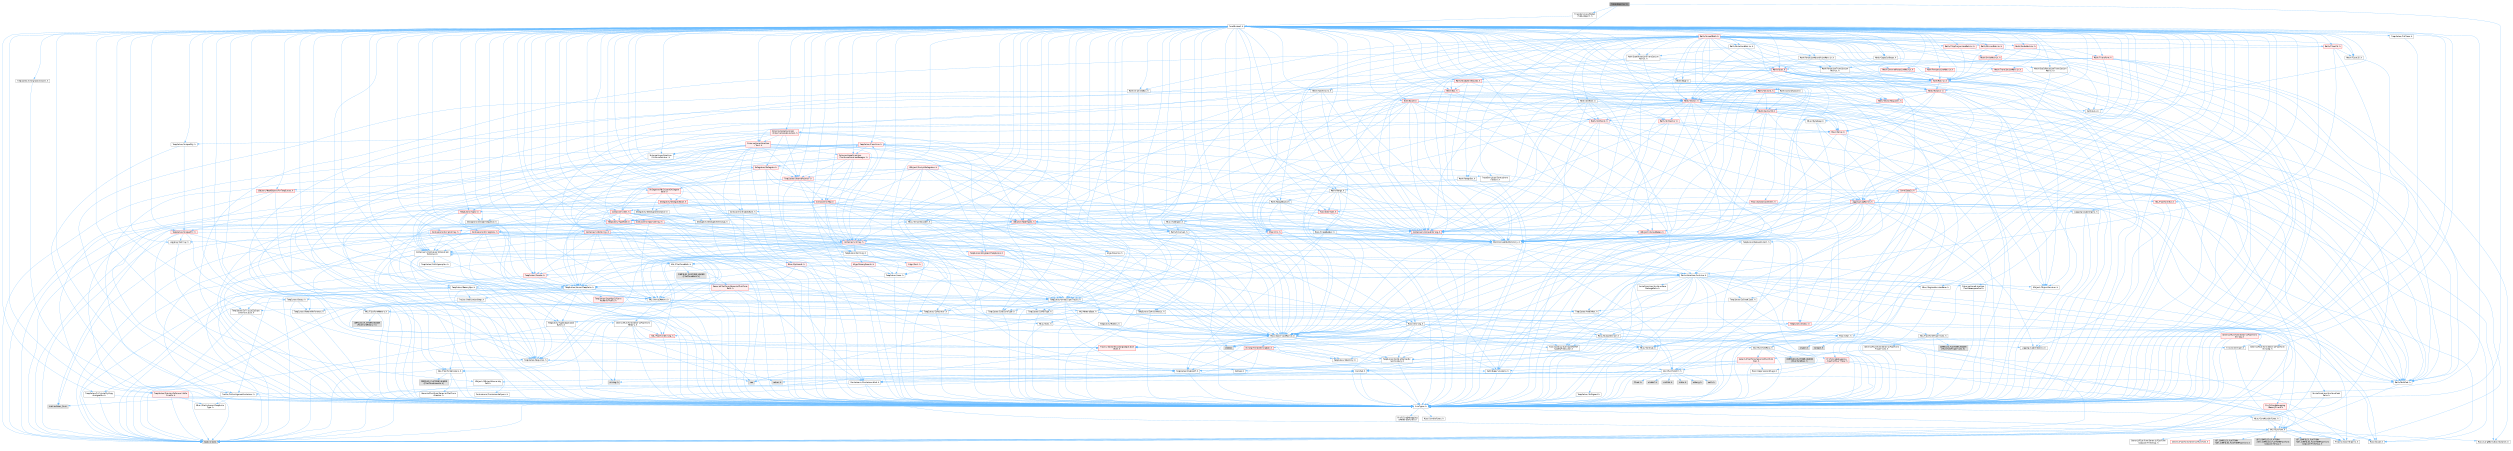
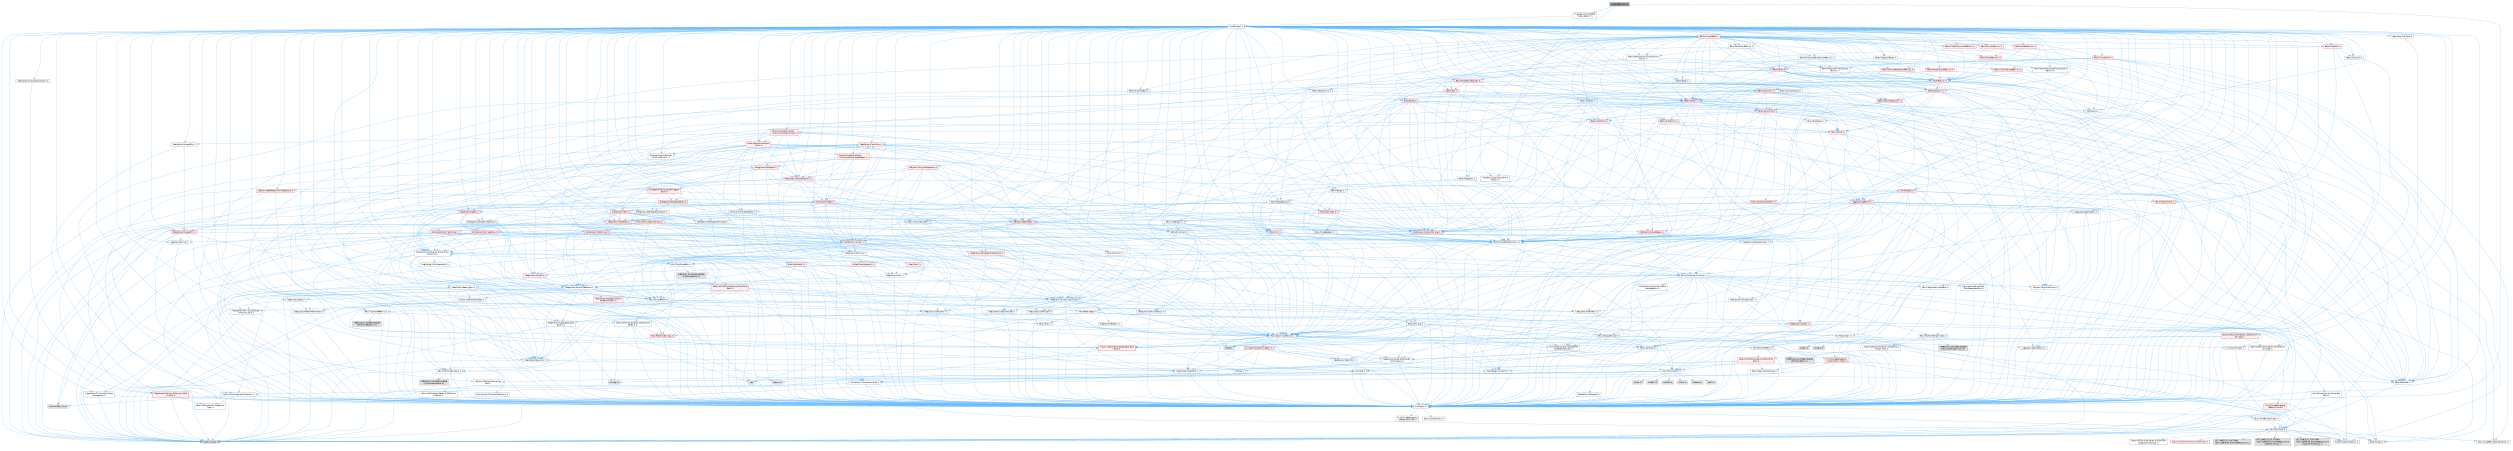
edge "Templates/Function.h" -> "Internationalization /TextLocalizationManager.h": reversed
edge "Delegates/Delegate.h" -> "TraceServices/Containers /Tables.h": now "TraceServices/Model /TableImport.h" -> "TraceServices/Containers /Tables.h"
